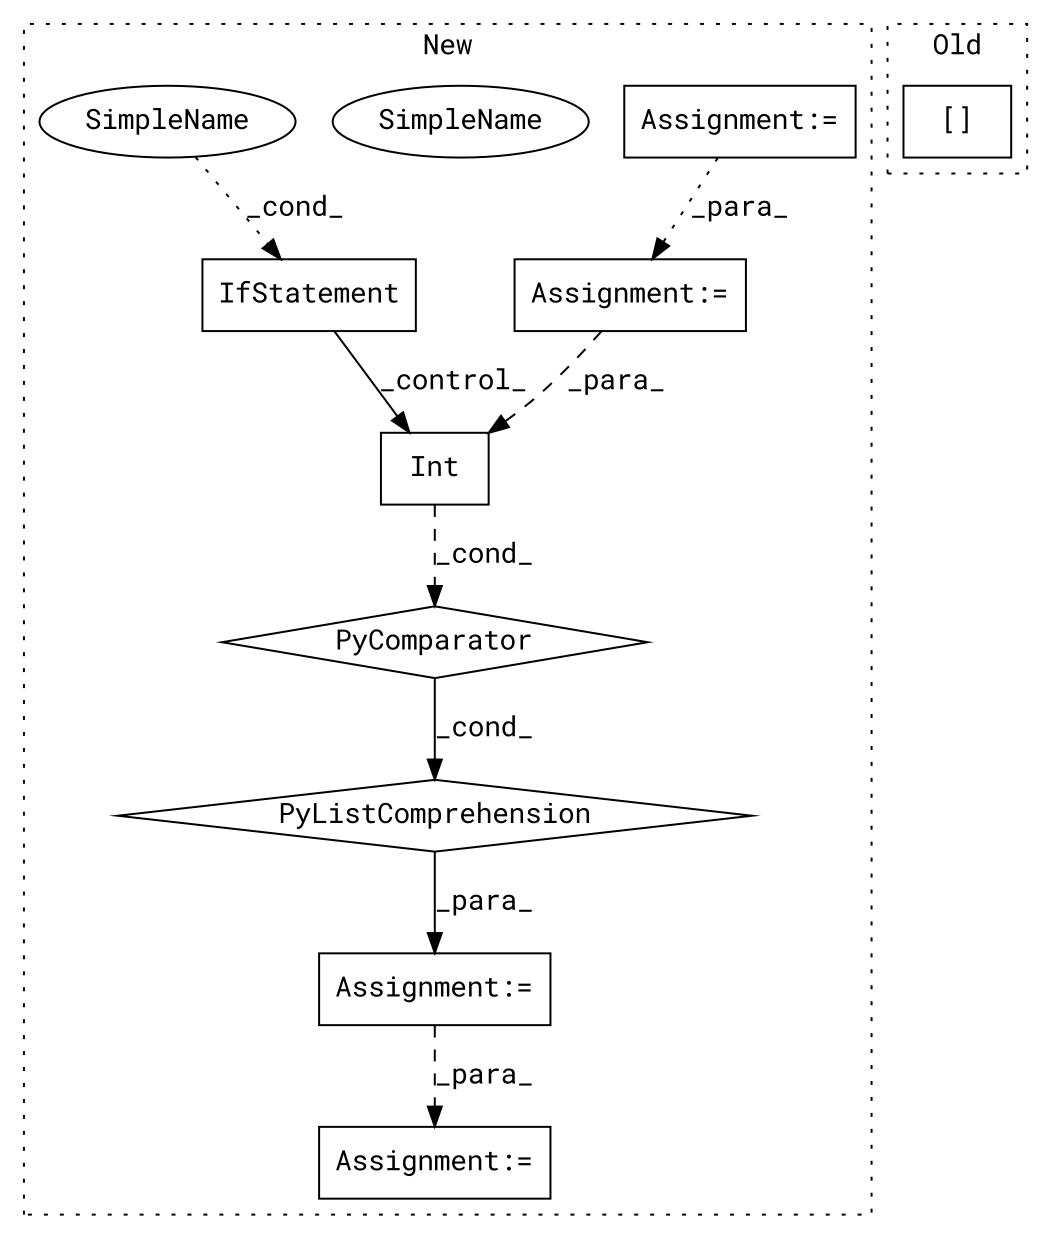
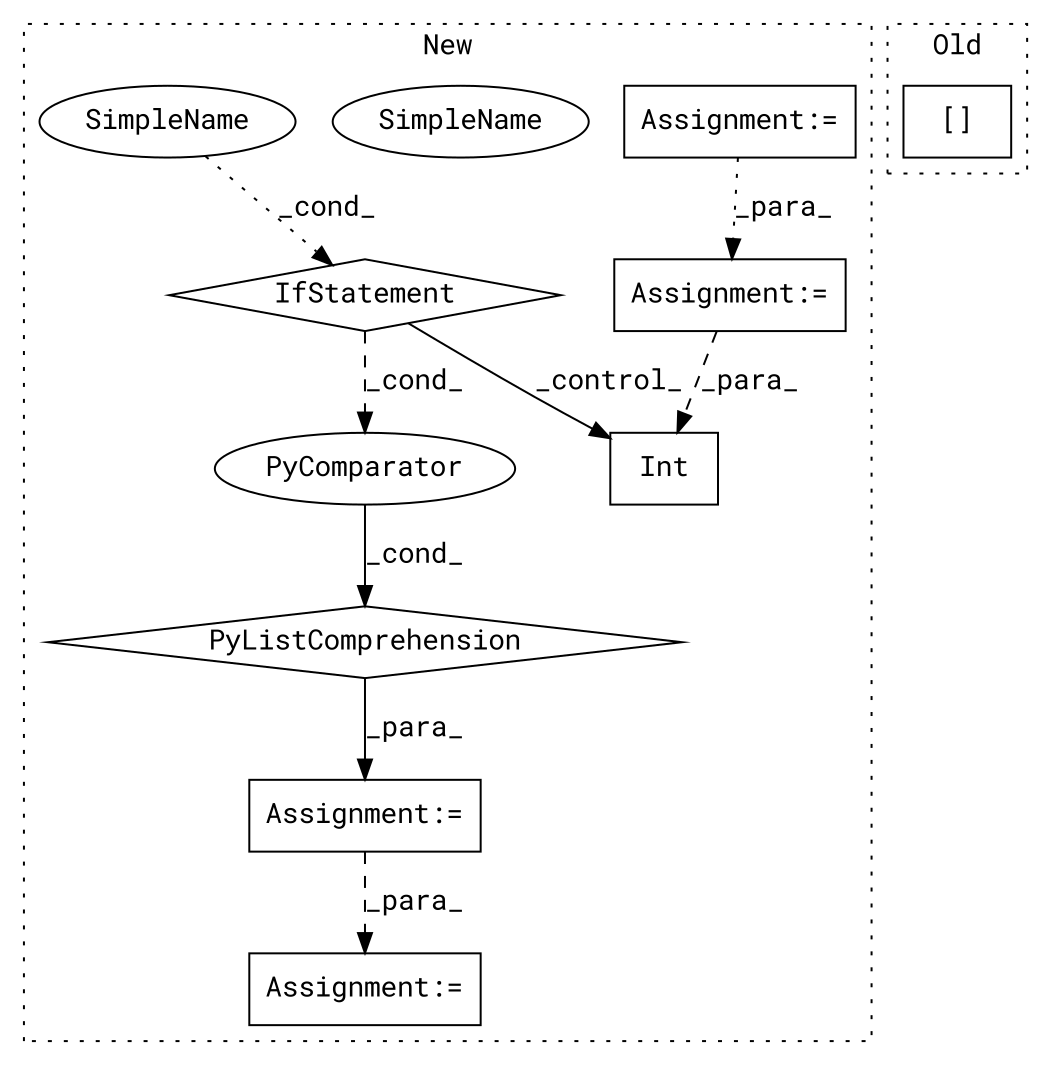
node "IfStatement": shape box -> diamond
edge "Int" -> "PyComparator": now "IfStatement" -> "PyComparator"
node "PyComparator": shape diamond -> ellipse
